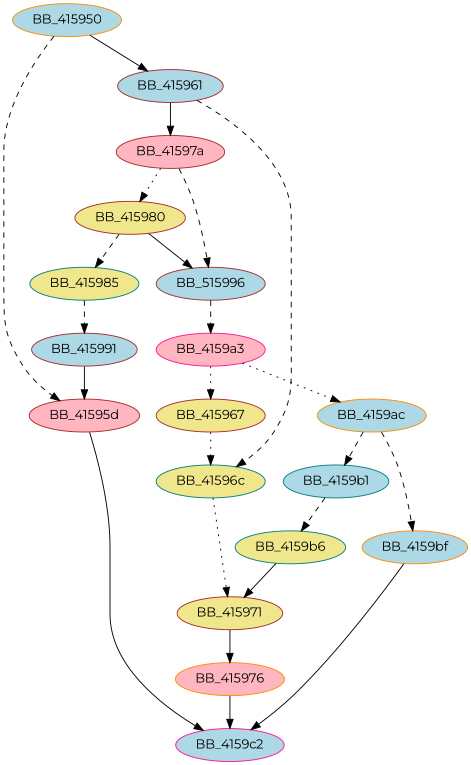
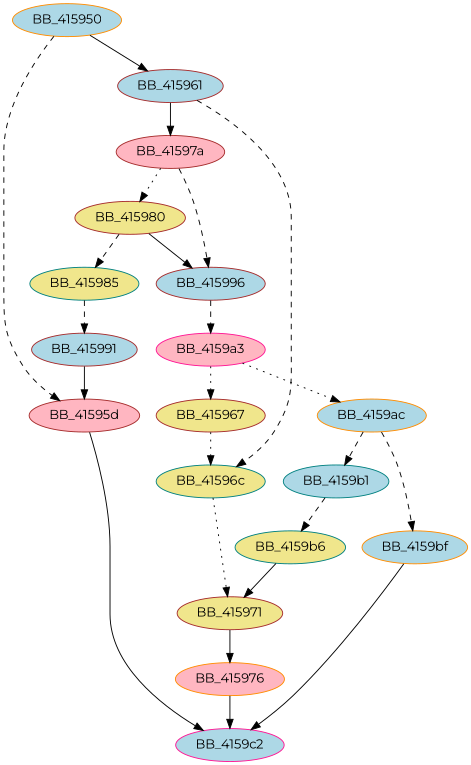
node "BB_515996": label "BB_515996" -> "BB_415996"
